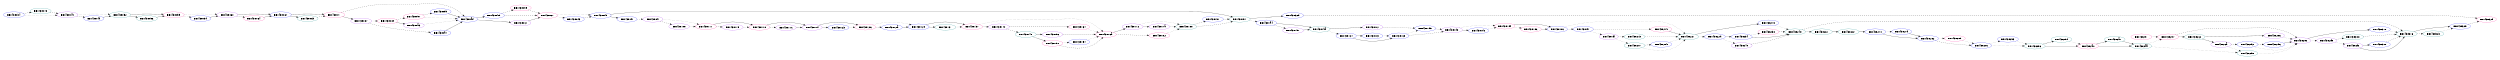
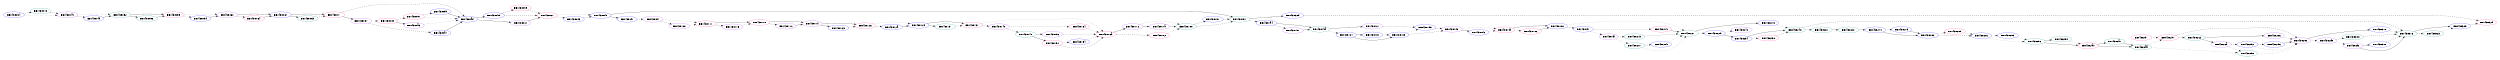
edge "BB_43e240" -> "BB_43e24e": removed
